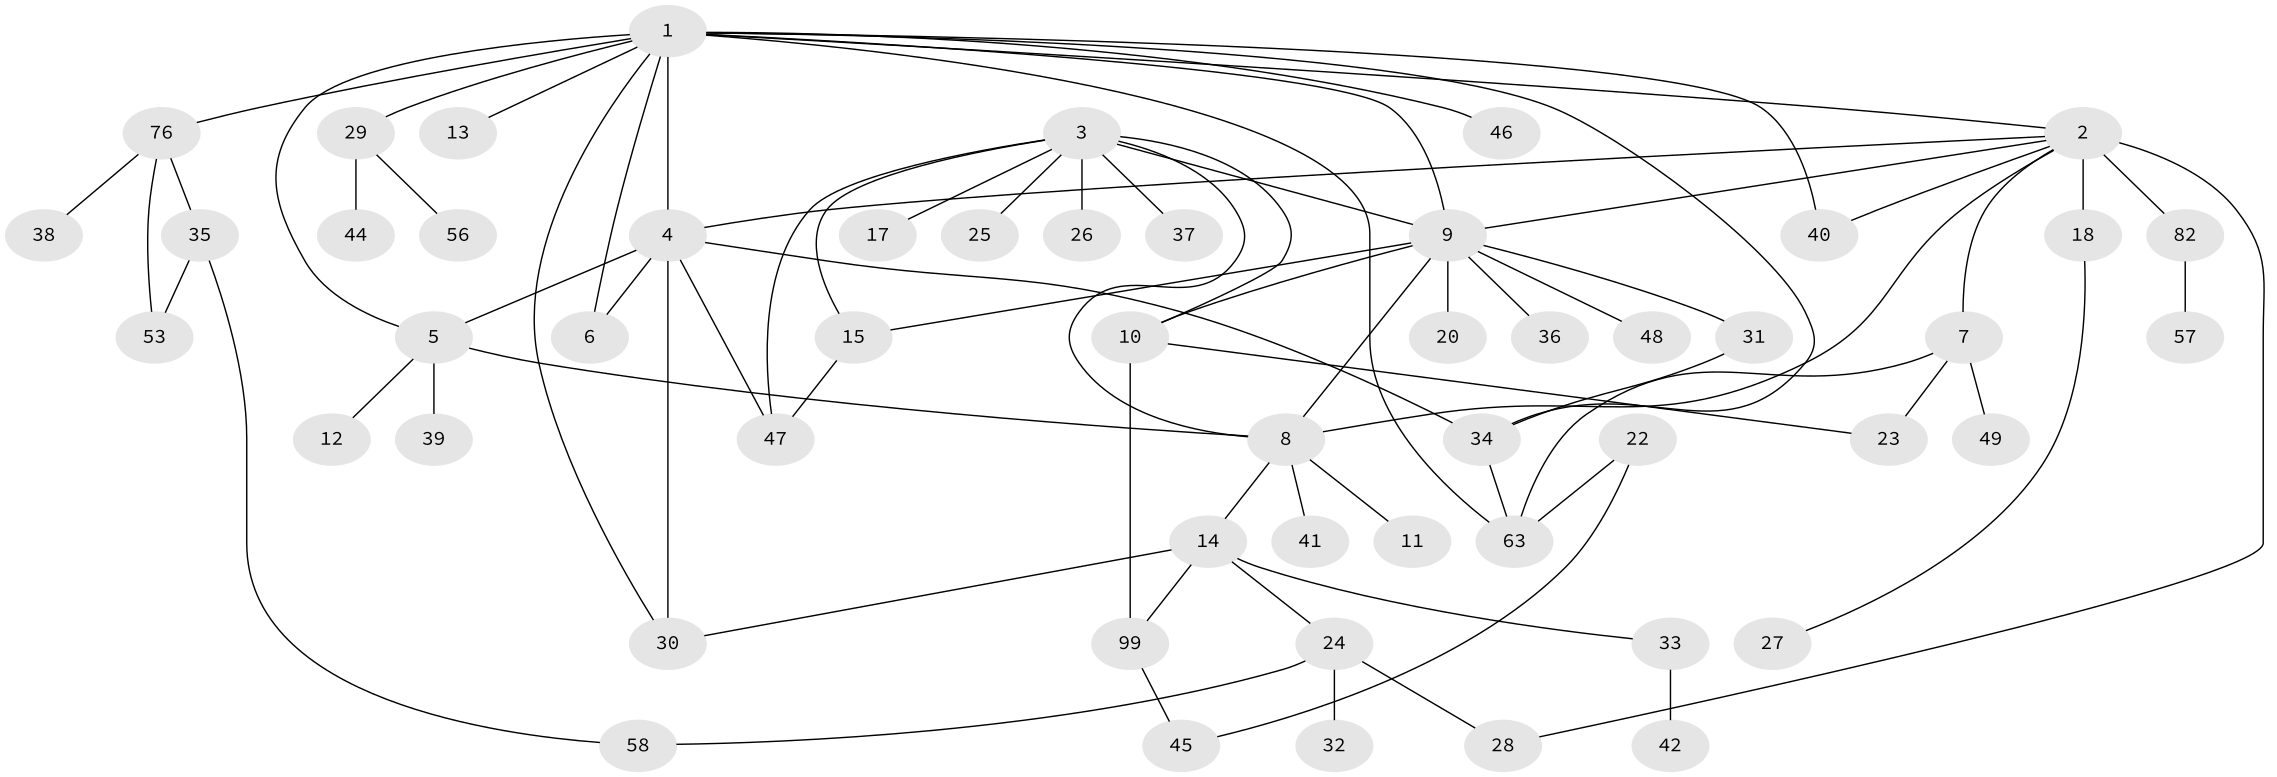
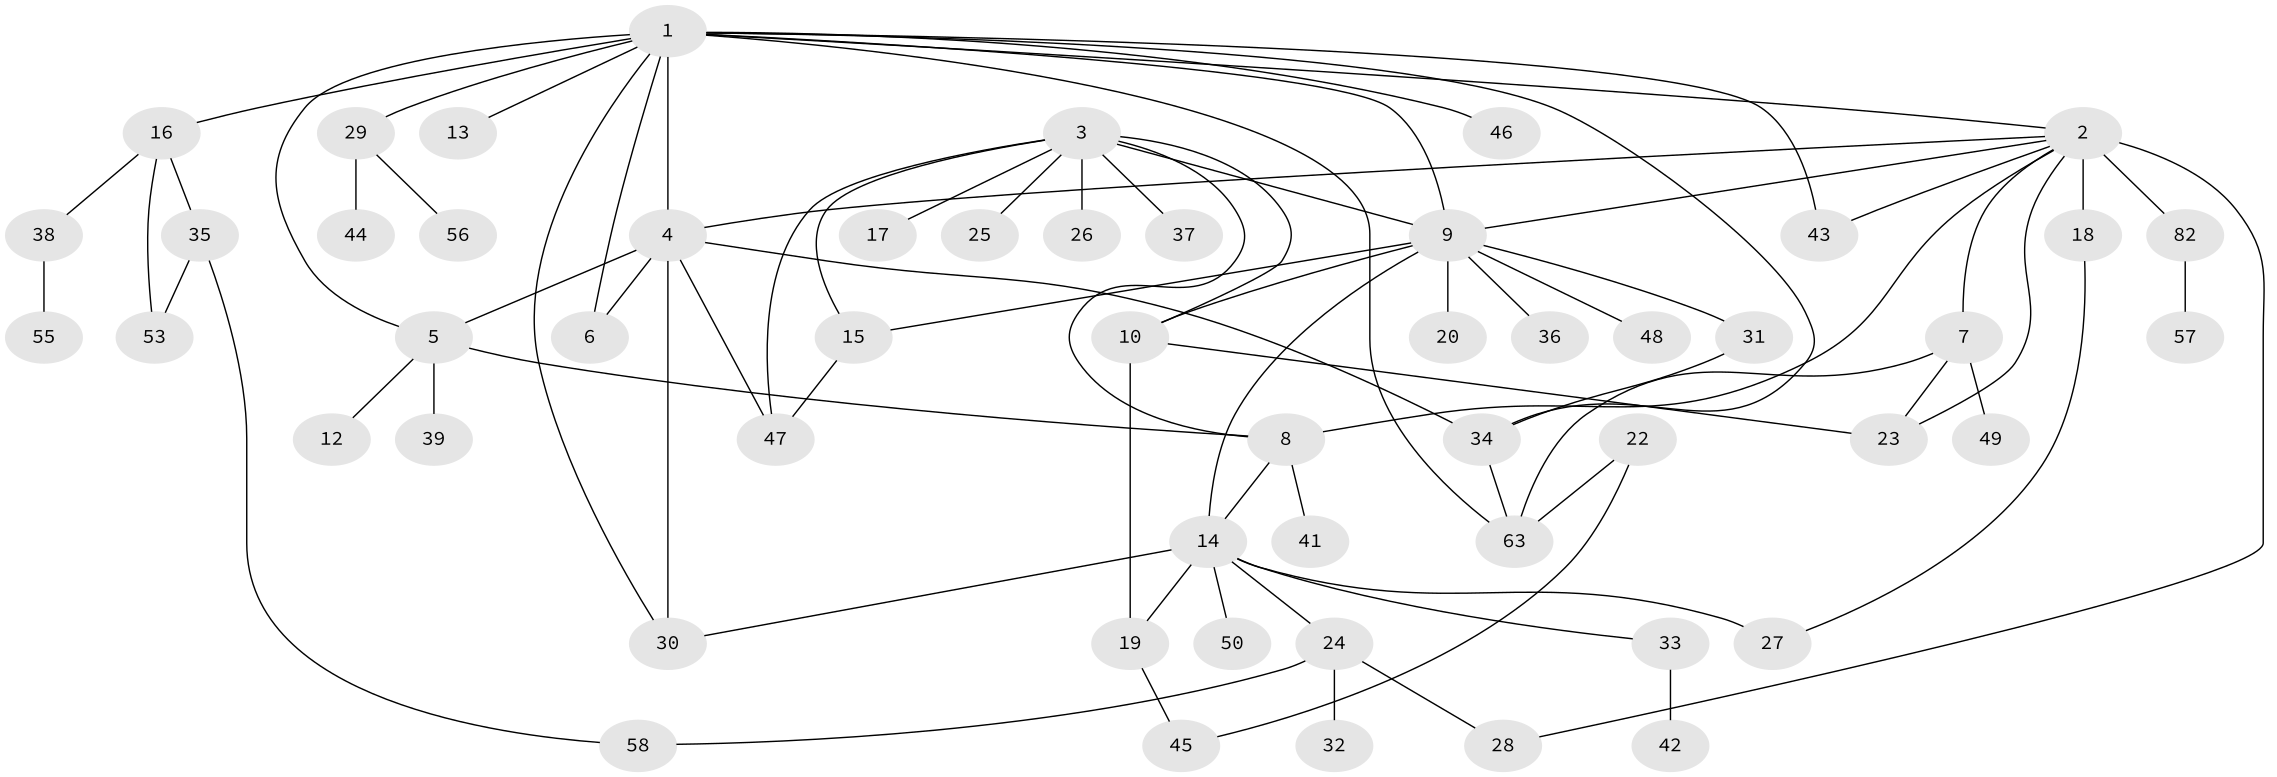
node "76": label "76" -> "16"
node "40": label "40" -> "43"
edge "2" -- "23": added
node "55": added
edge "9" -- "8": now "9" -- "14"
node "11": removed
edge "14" -- "27": added
node "99": label "99" -> "19"
node "50": added
